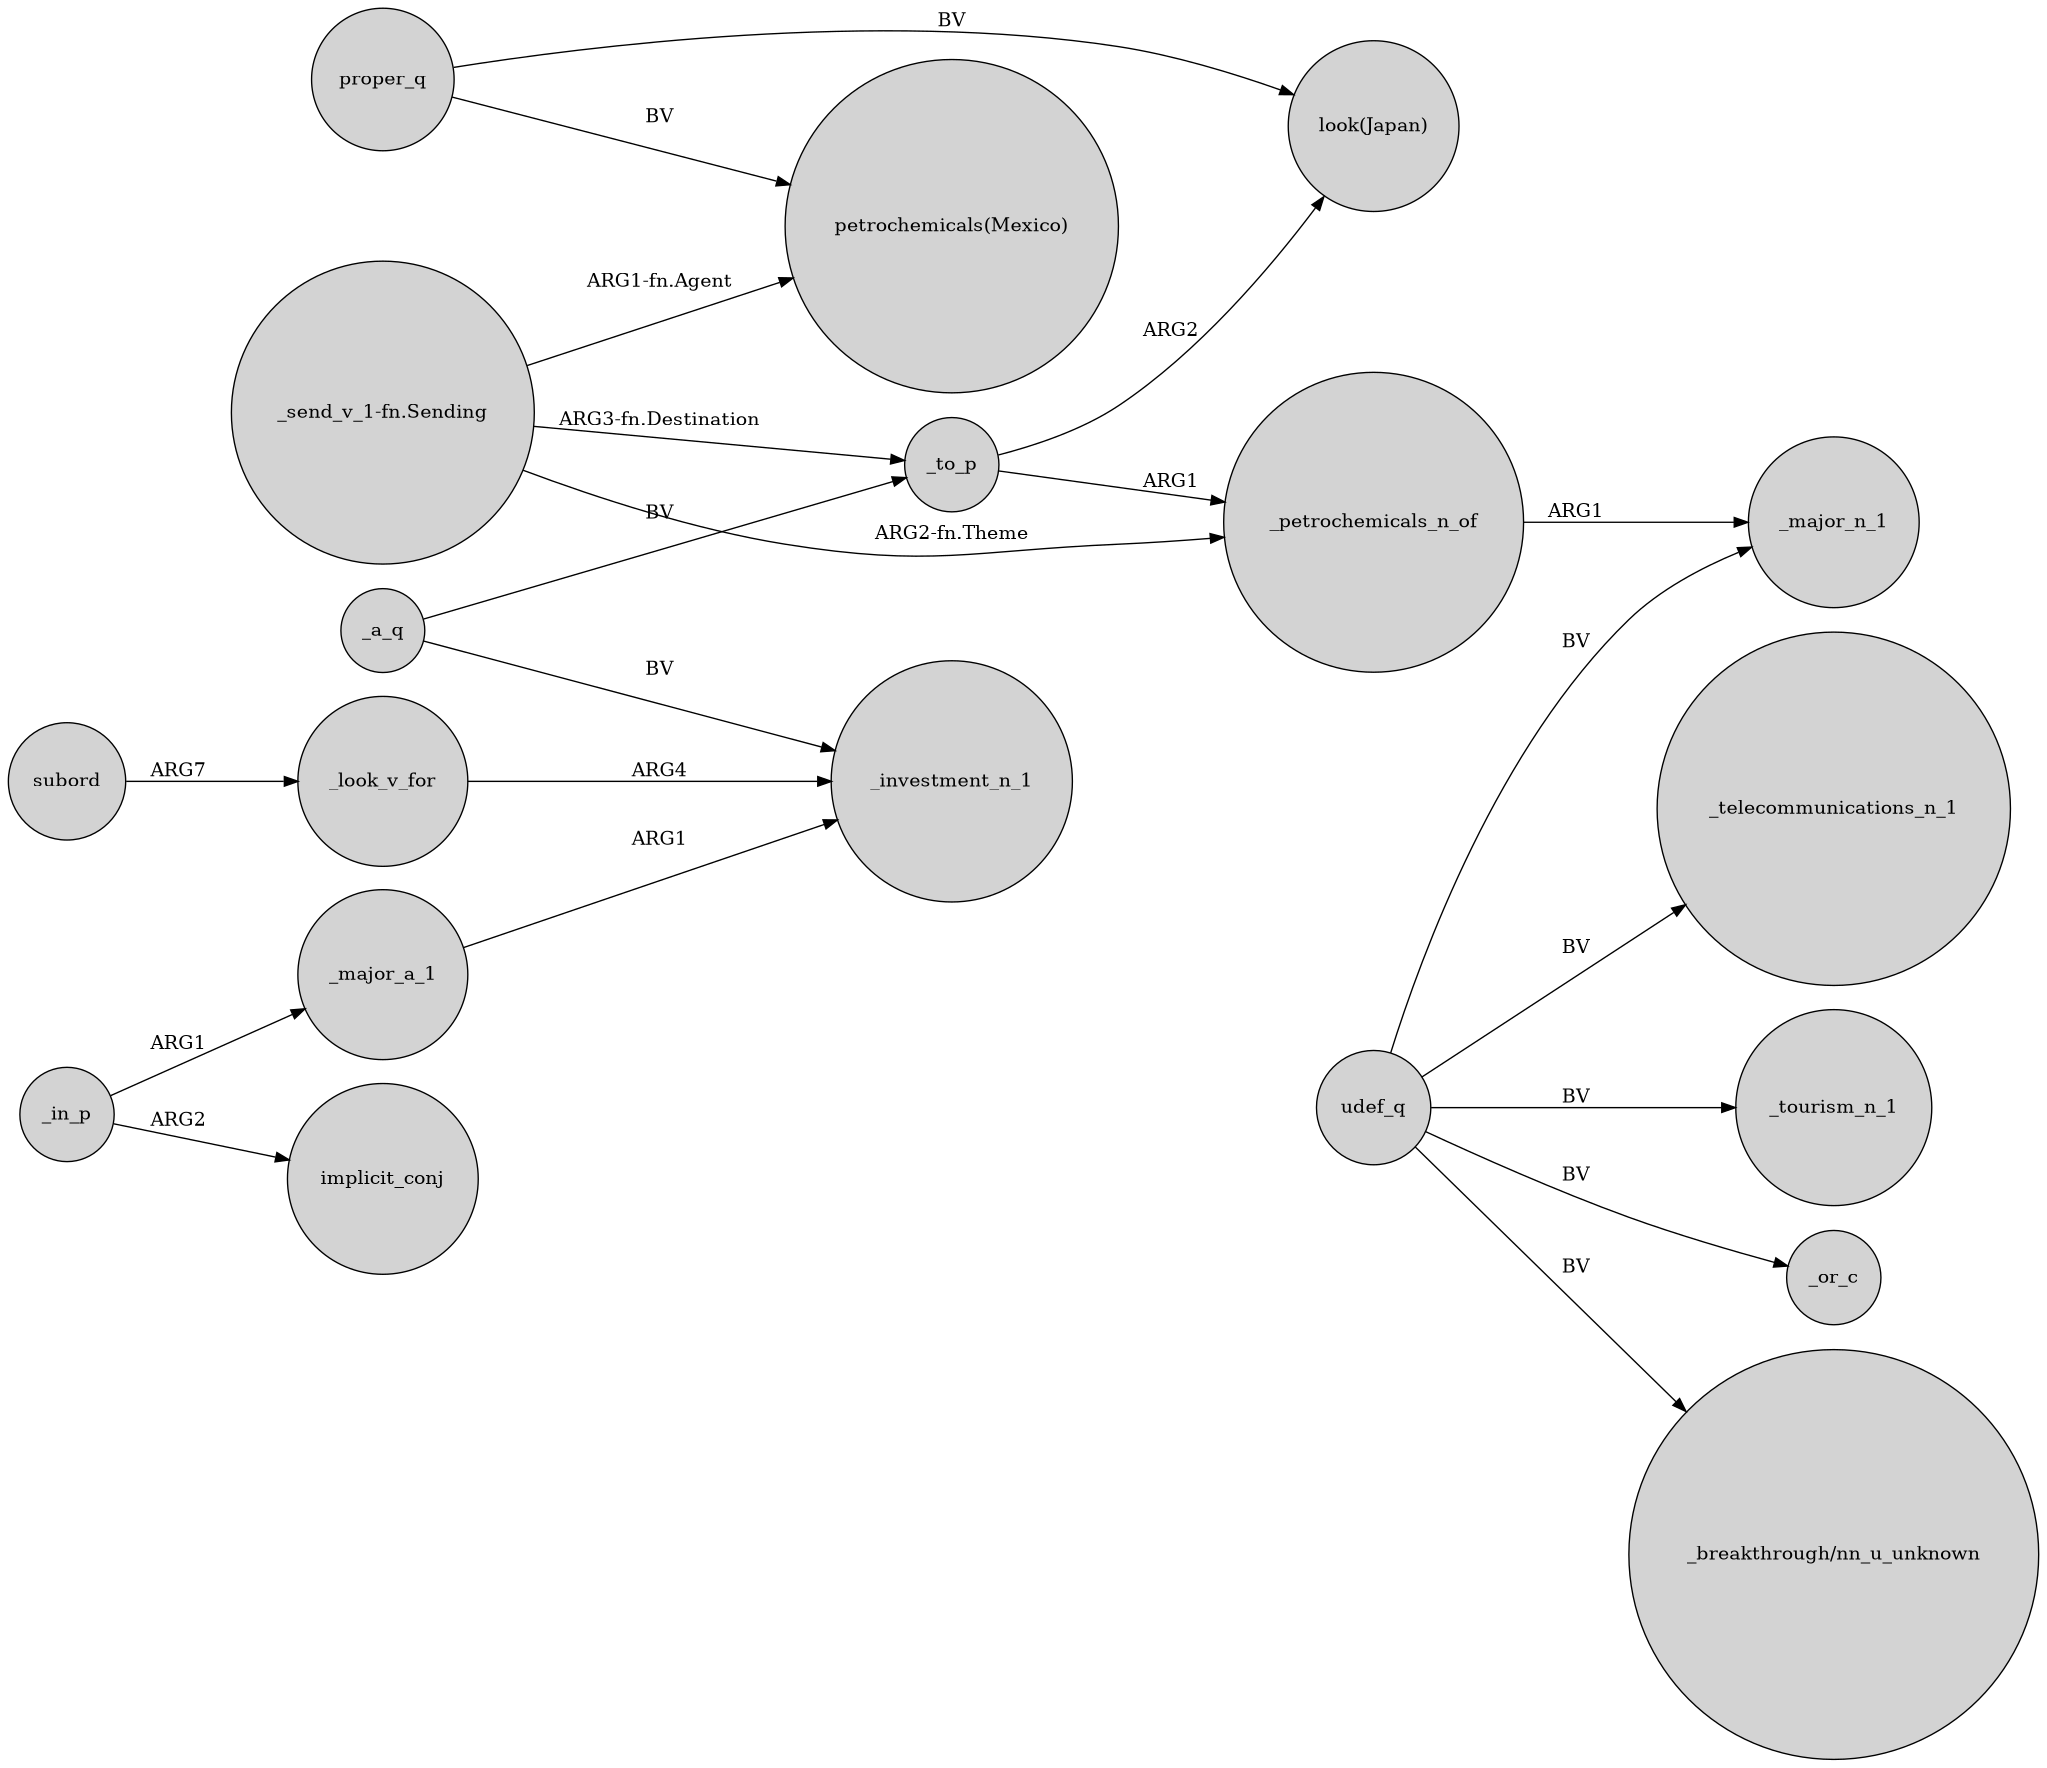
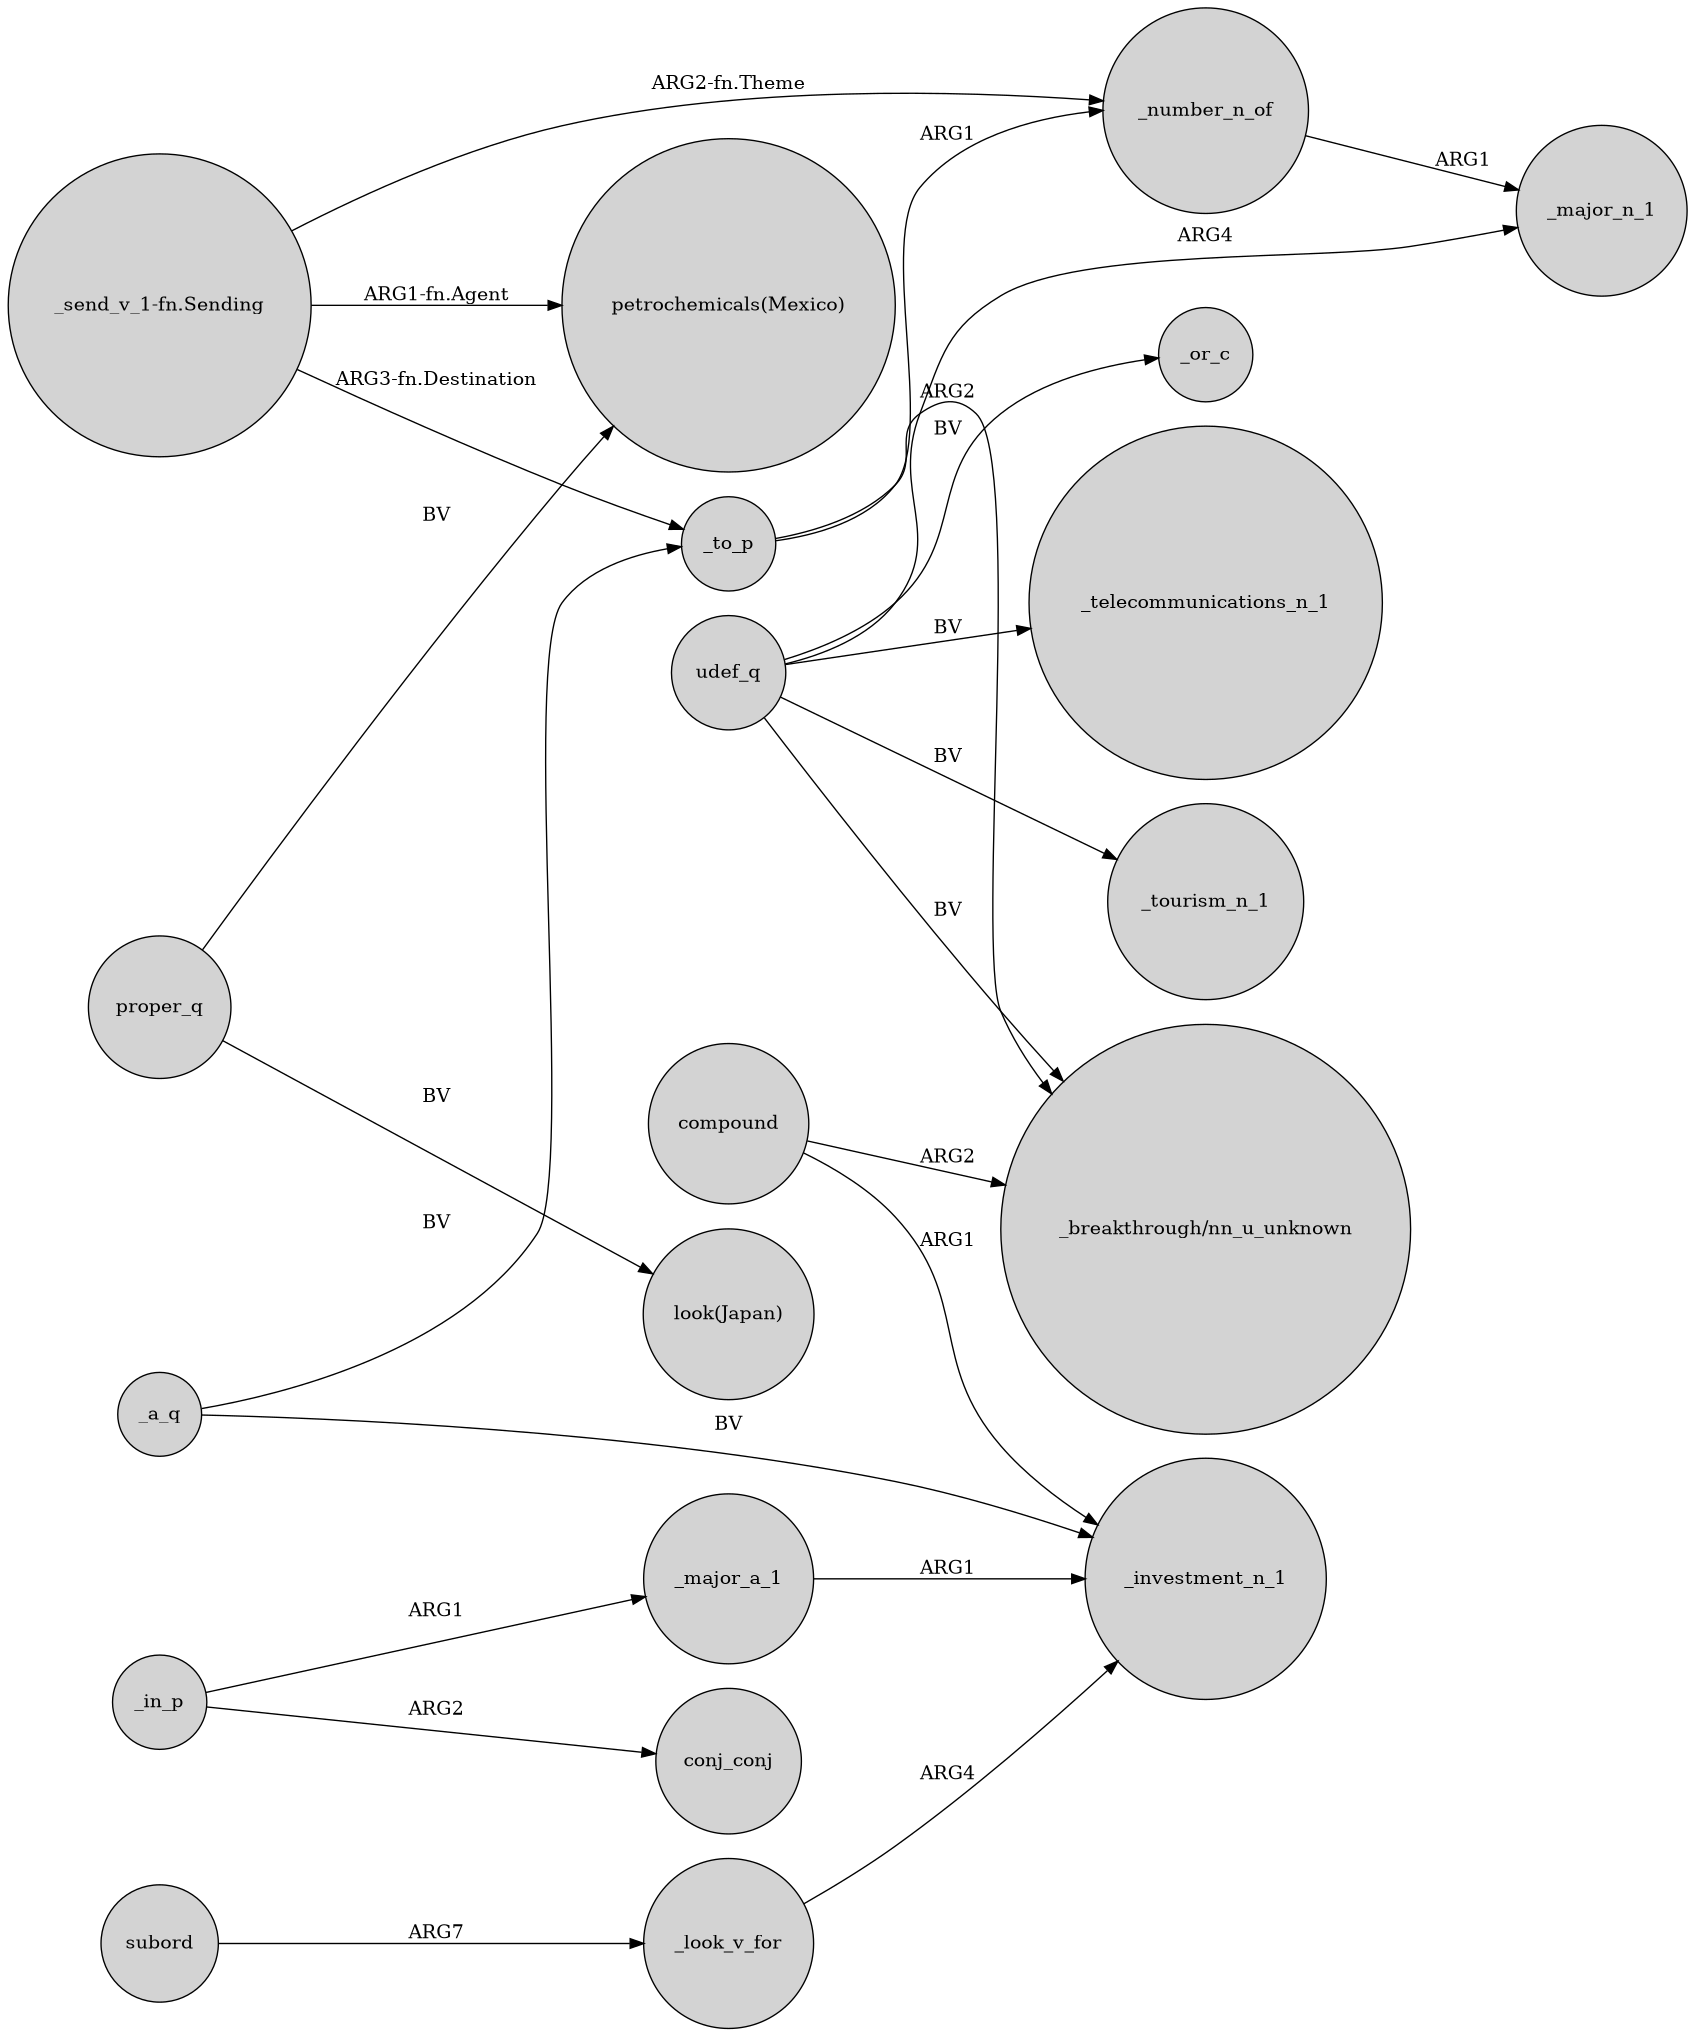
edge "_to_p" -> "look(Japan)": now "_to_p" -> "_breakthrough/nn_u_unknown"
node "_petrochemicals_n_of": label "_petrochemicals_n_of" -> "_number_n_of"
edge "udef_q" -> "_major_n_1": label "BV" -> "ARG4"
node "compound": added
node "implicit_conj": label "implicit_conj" -> "conj_conj"
